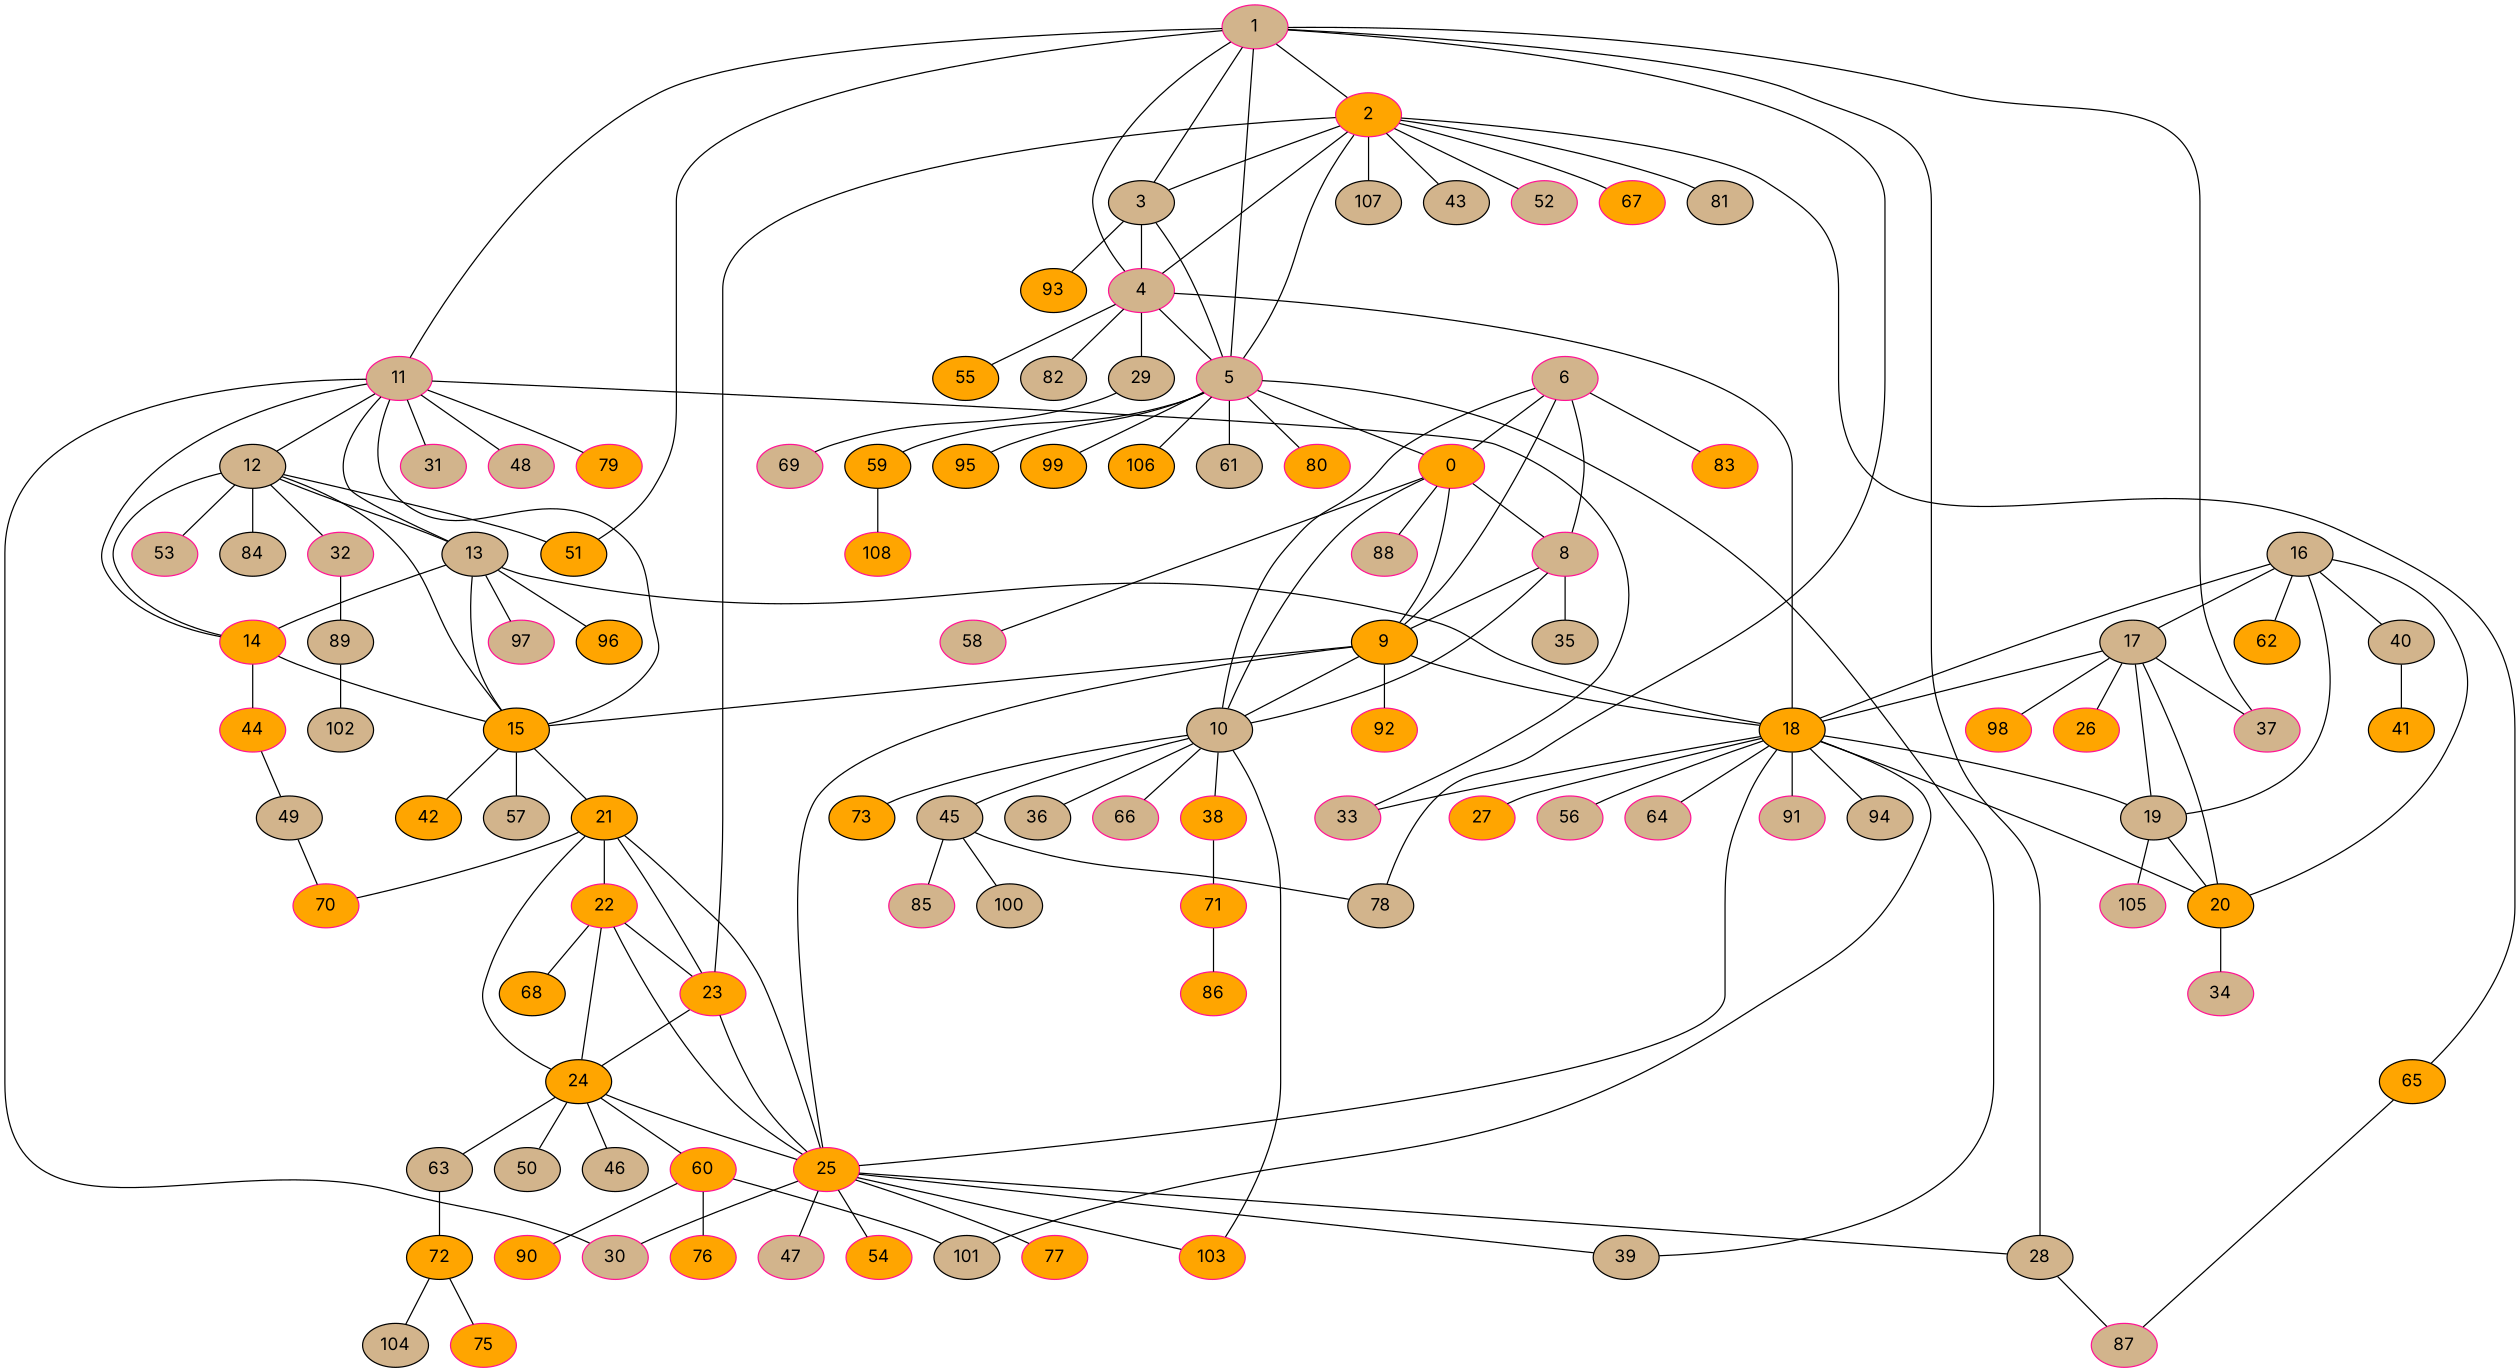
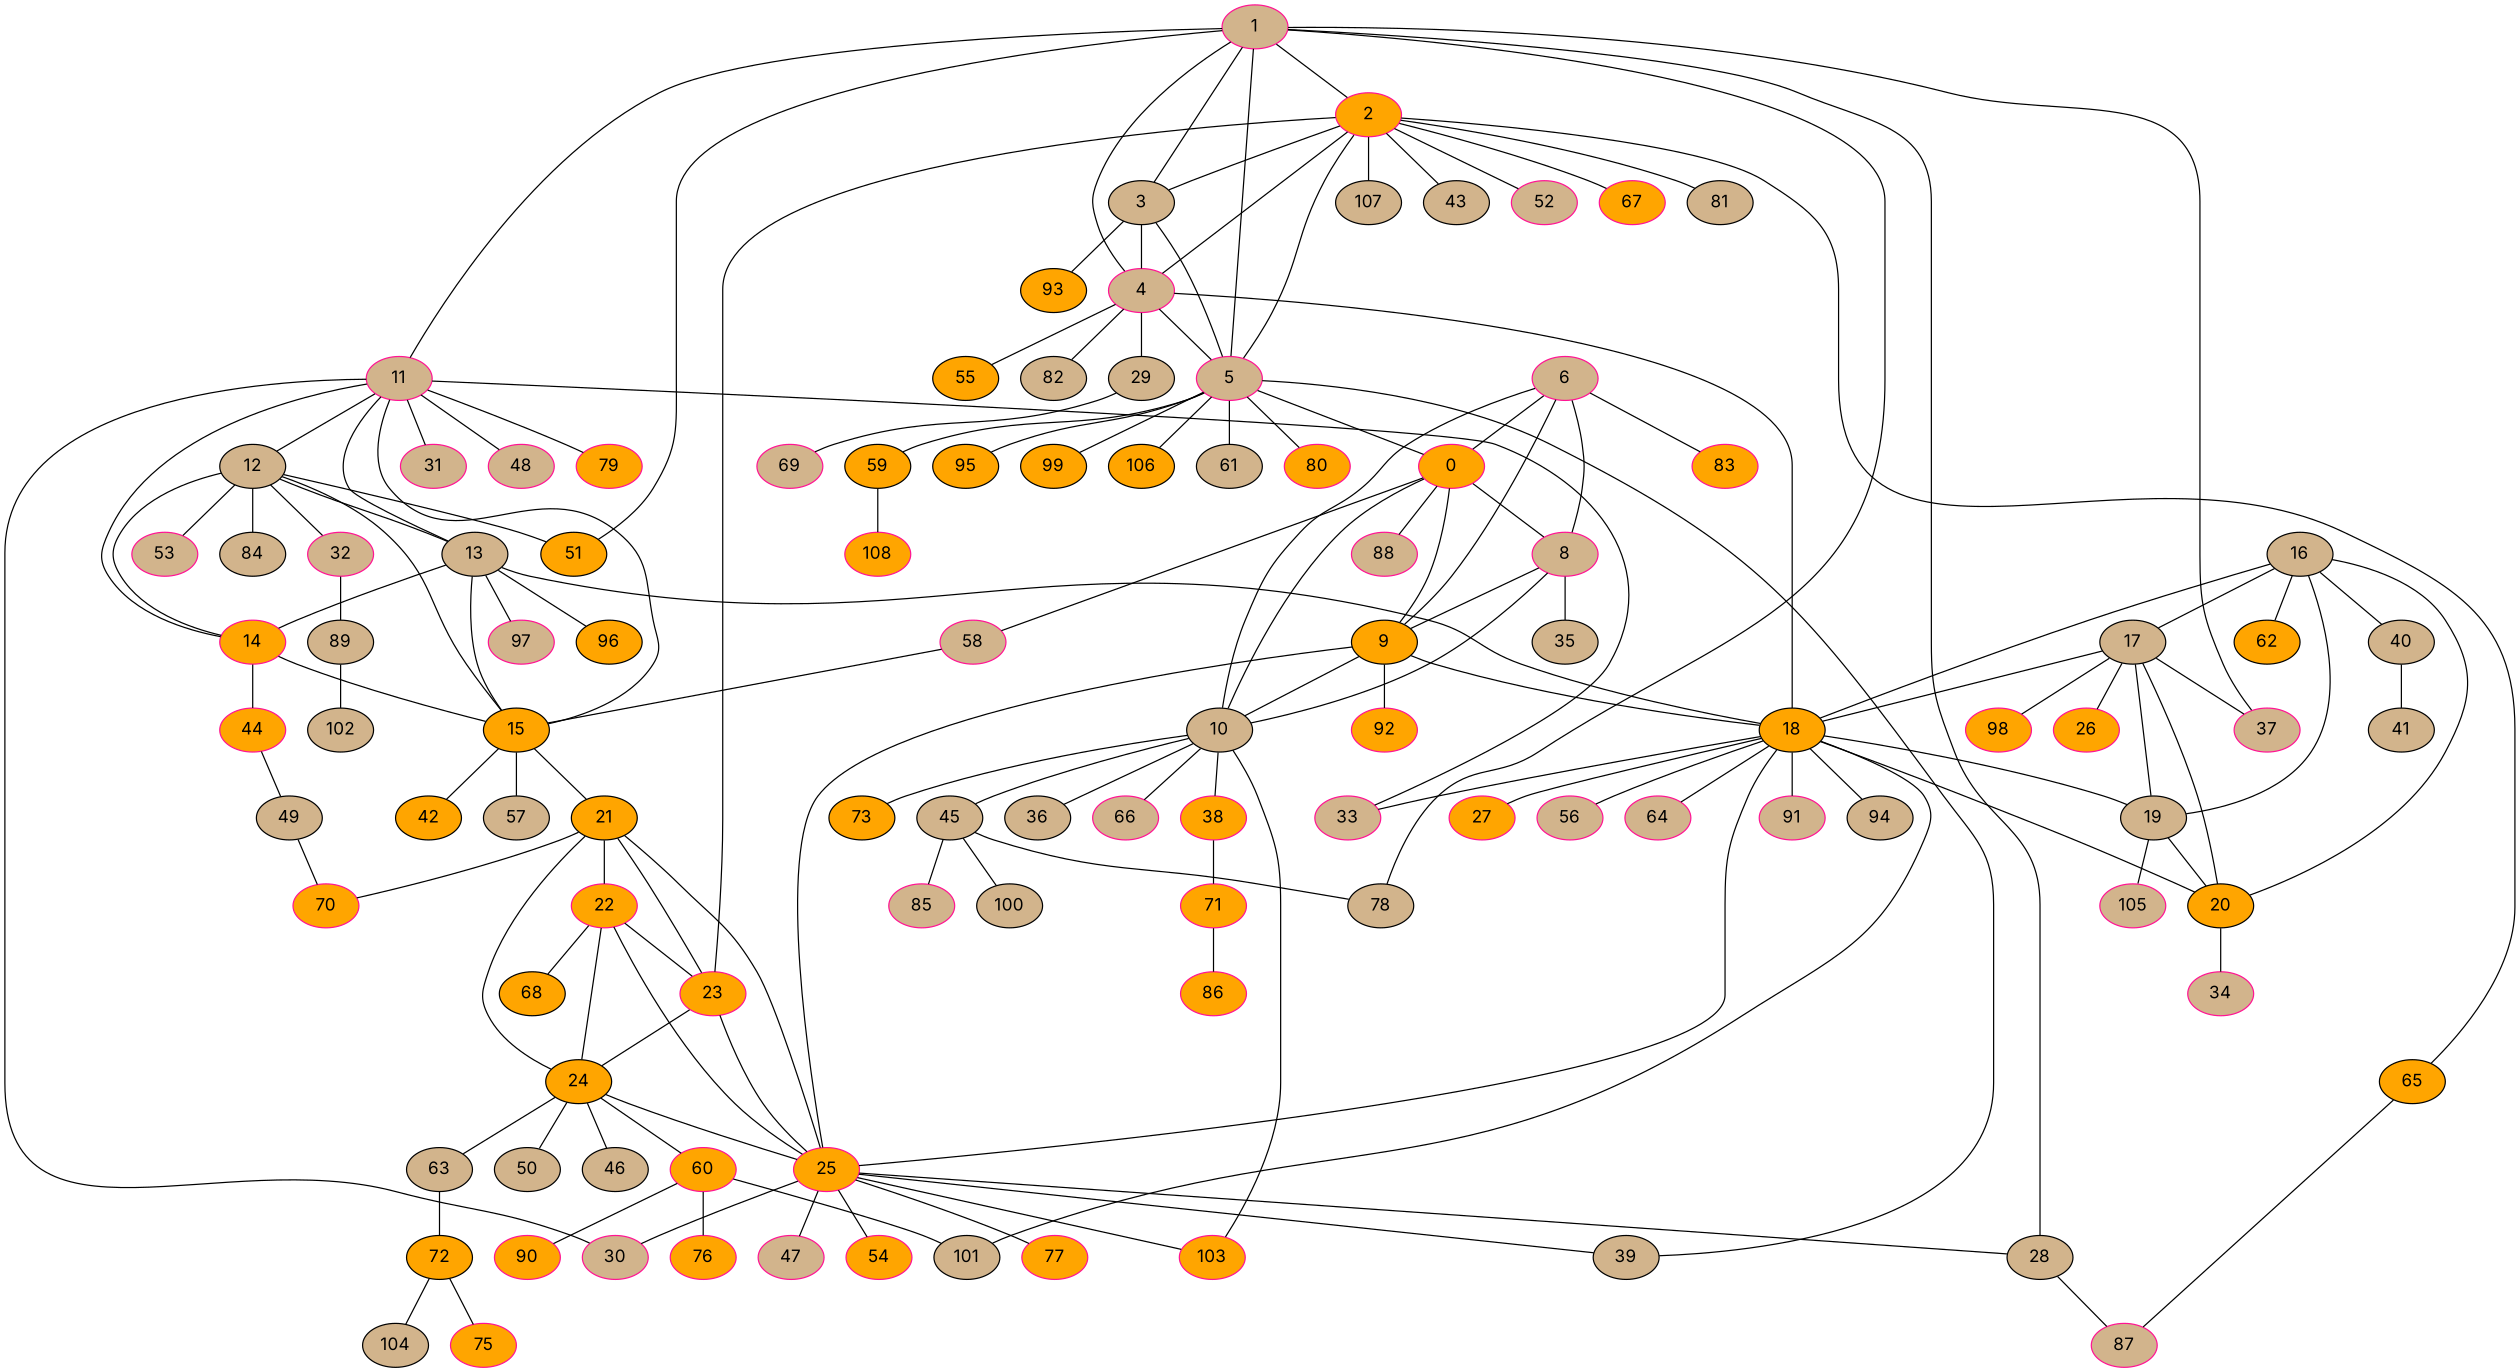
edge "9" -- "15": now "58" -- "15"
node "41": fillcolor orange -> tan
